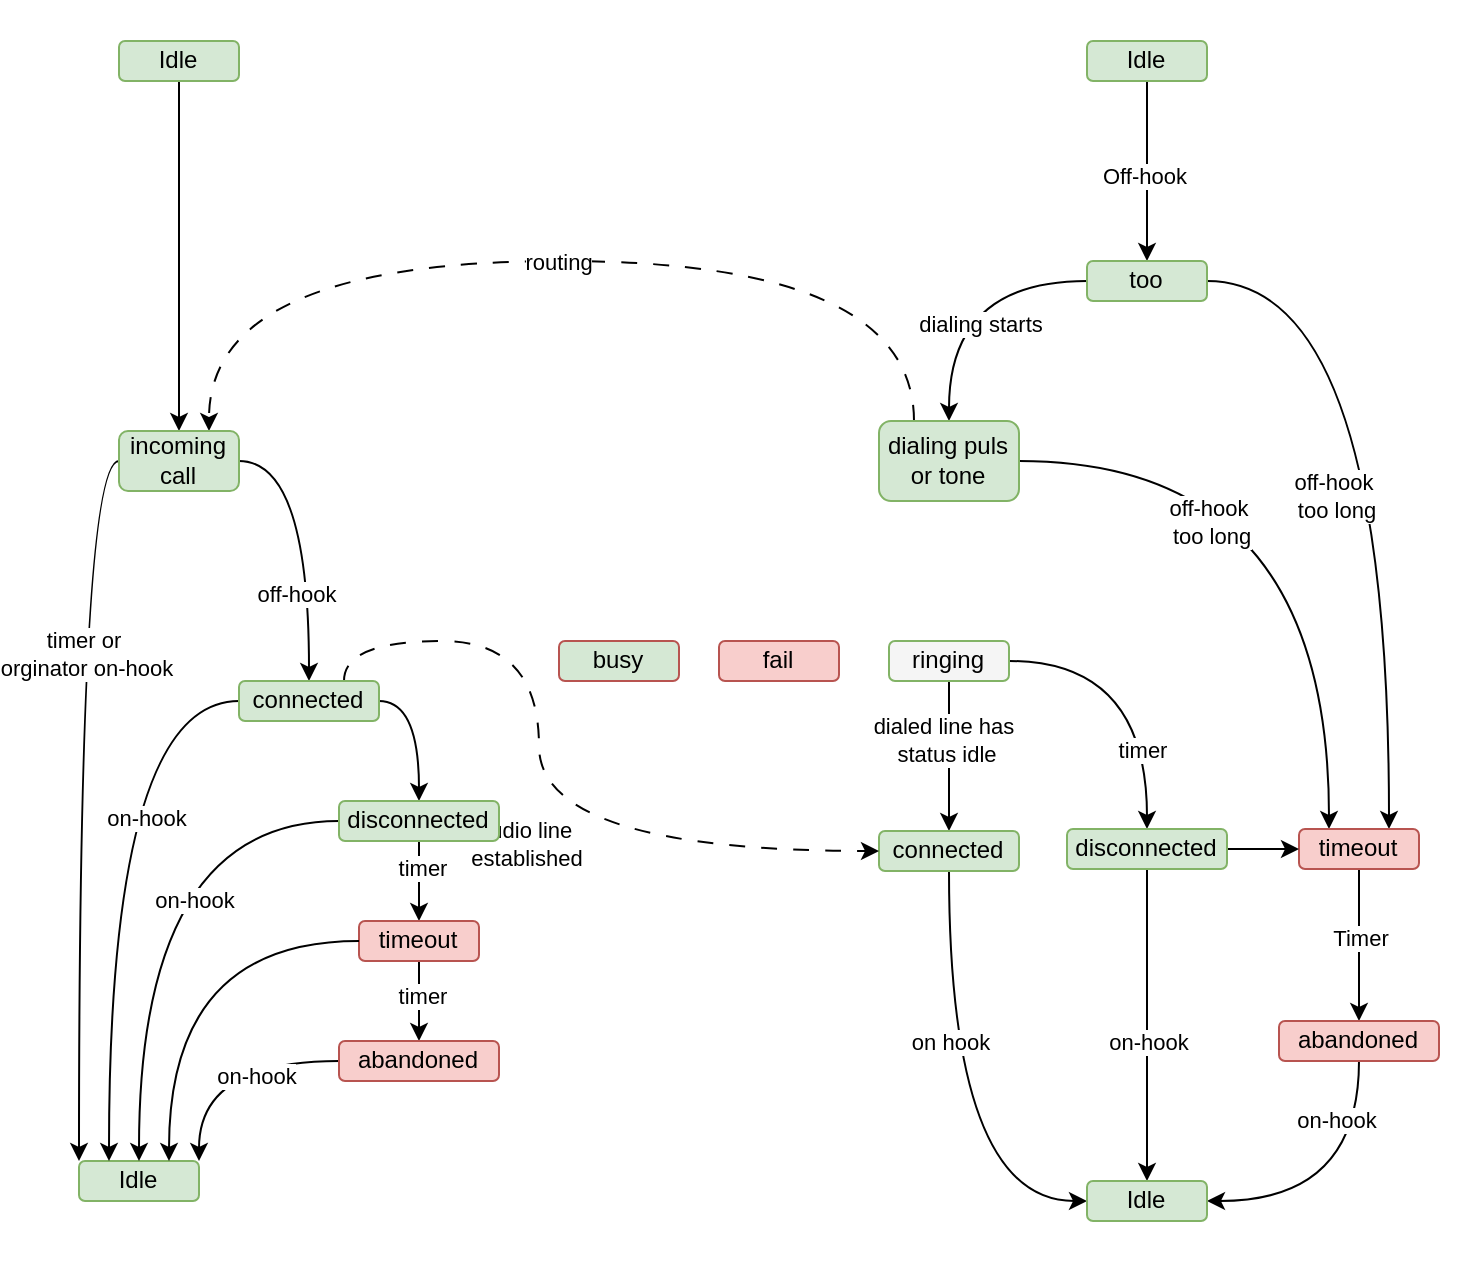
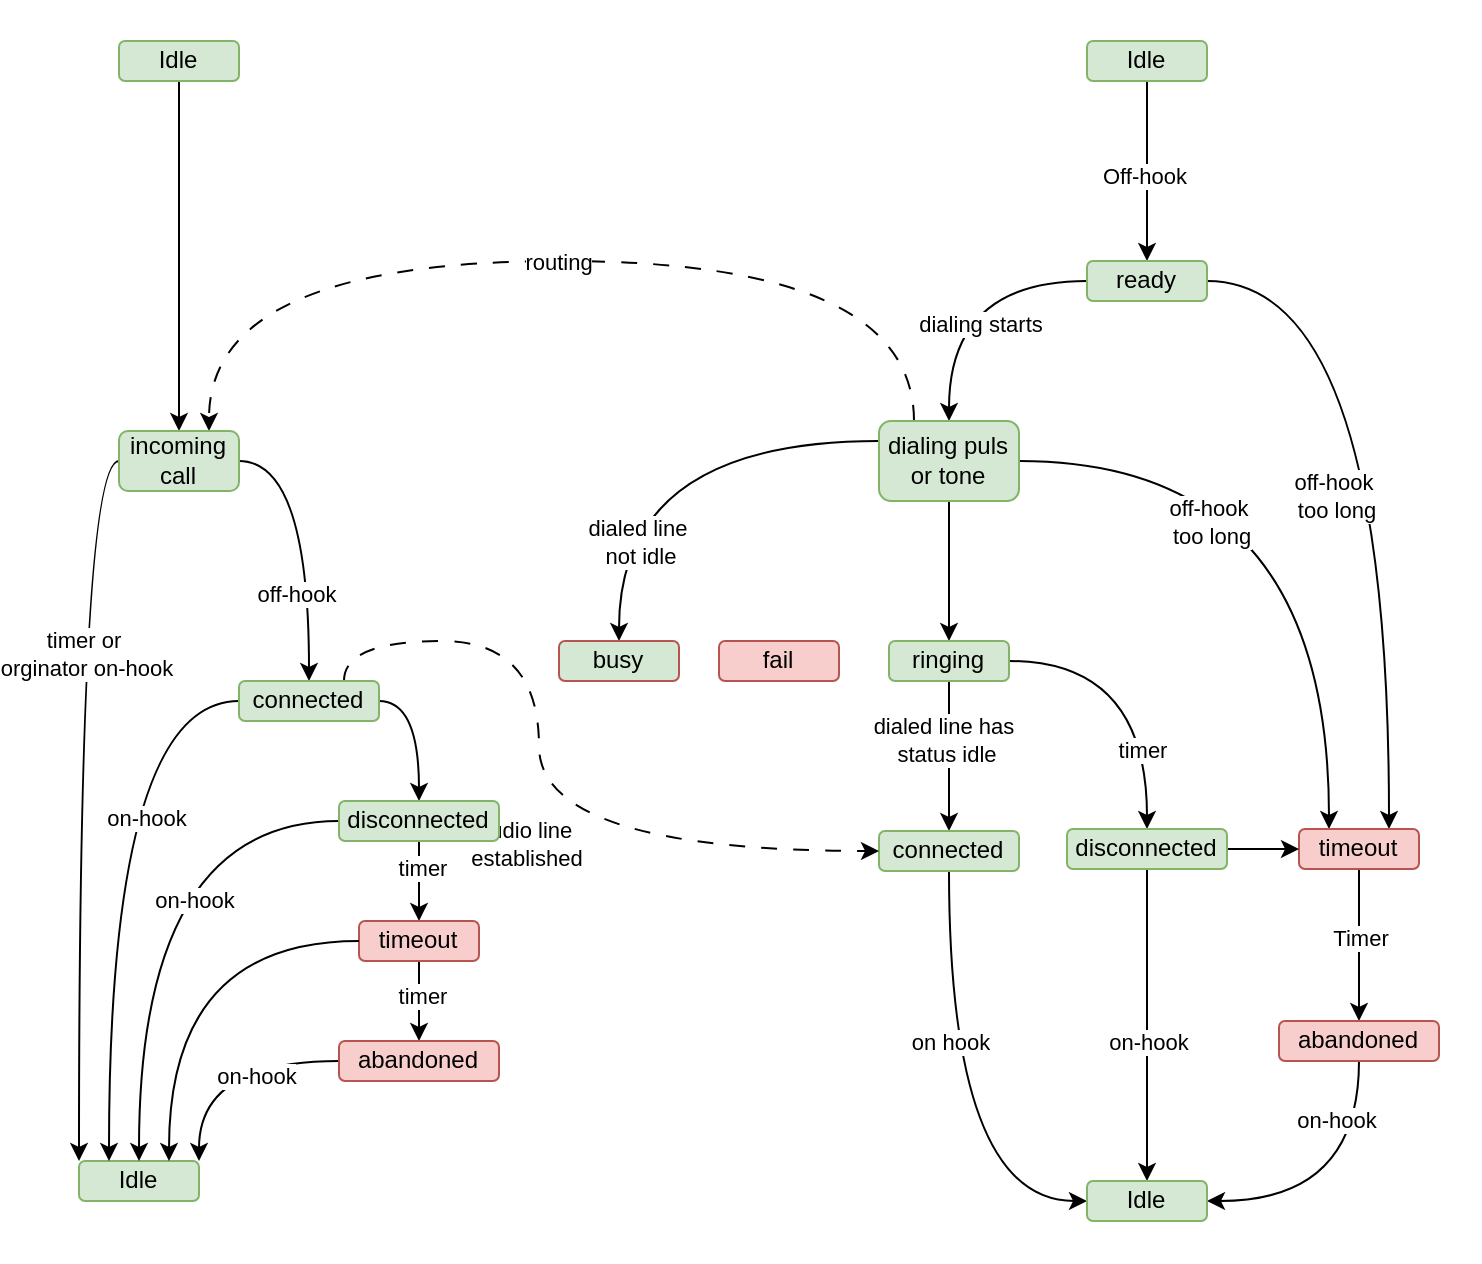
node "too": label "too" -> "ready"
edge "dialing puls or tone" -> "busy": added, label "dialed line not idle"
edge "dialing puls or tone" -> "ringing": added
node "ringing": fillcolor #f5f5f5 -> #d5e8d4
